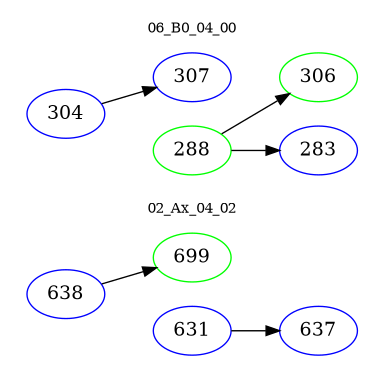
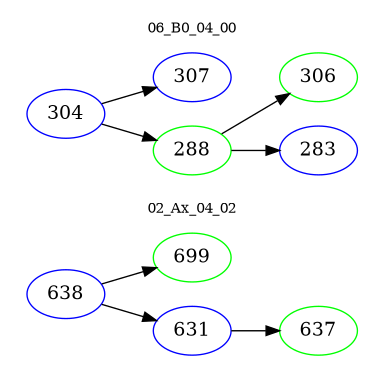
edge "304" -> "288": added
edge "638" -> "631": added
node "637": color blue -> green
